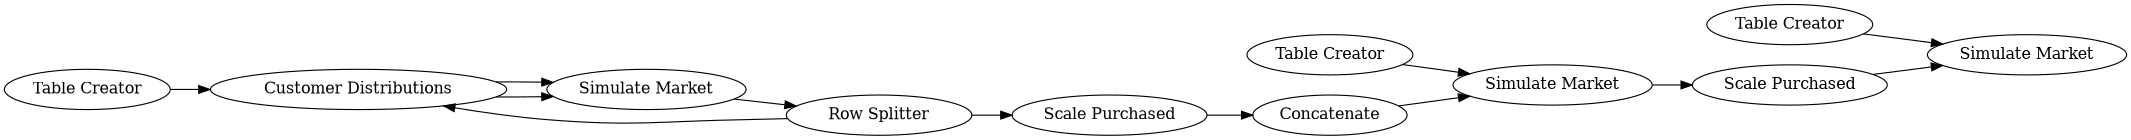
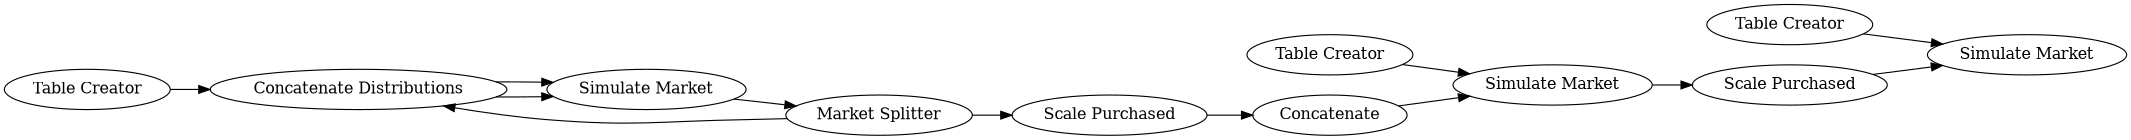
node "Customer Distributions": label "Customer Distributions" -> "Concatenate Distributions"
node "Row Splitter": label "Row Splitter" -> "Market Splitter"
